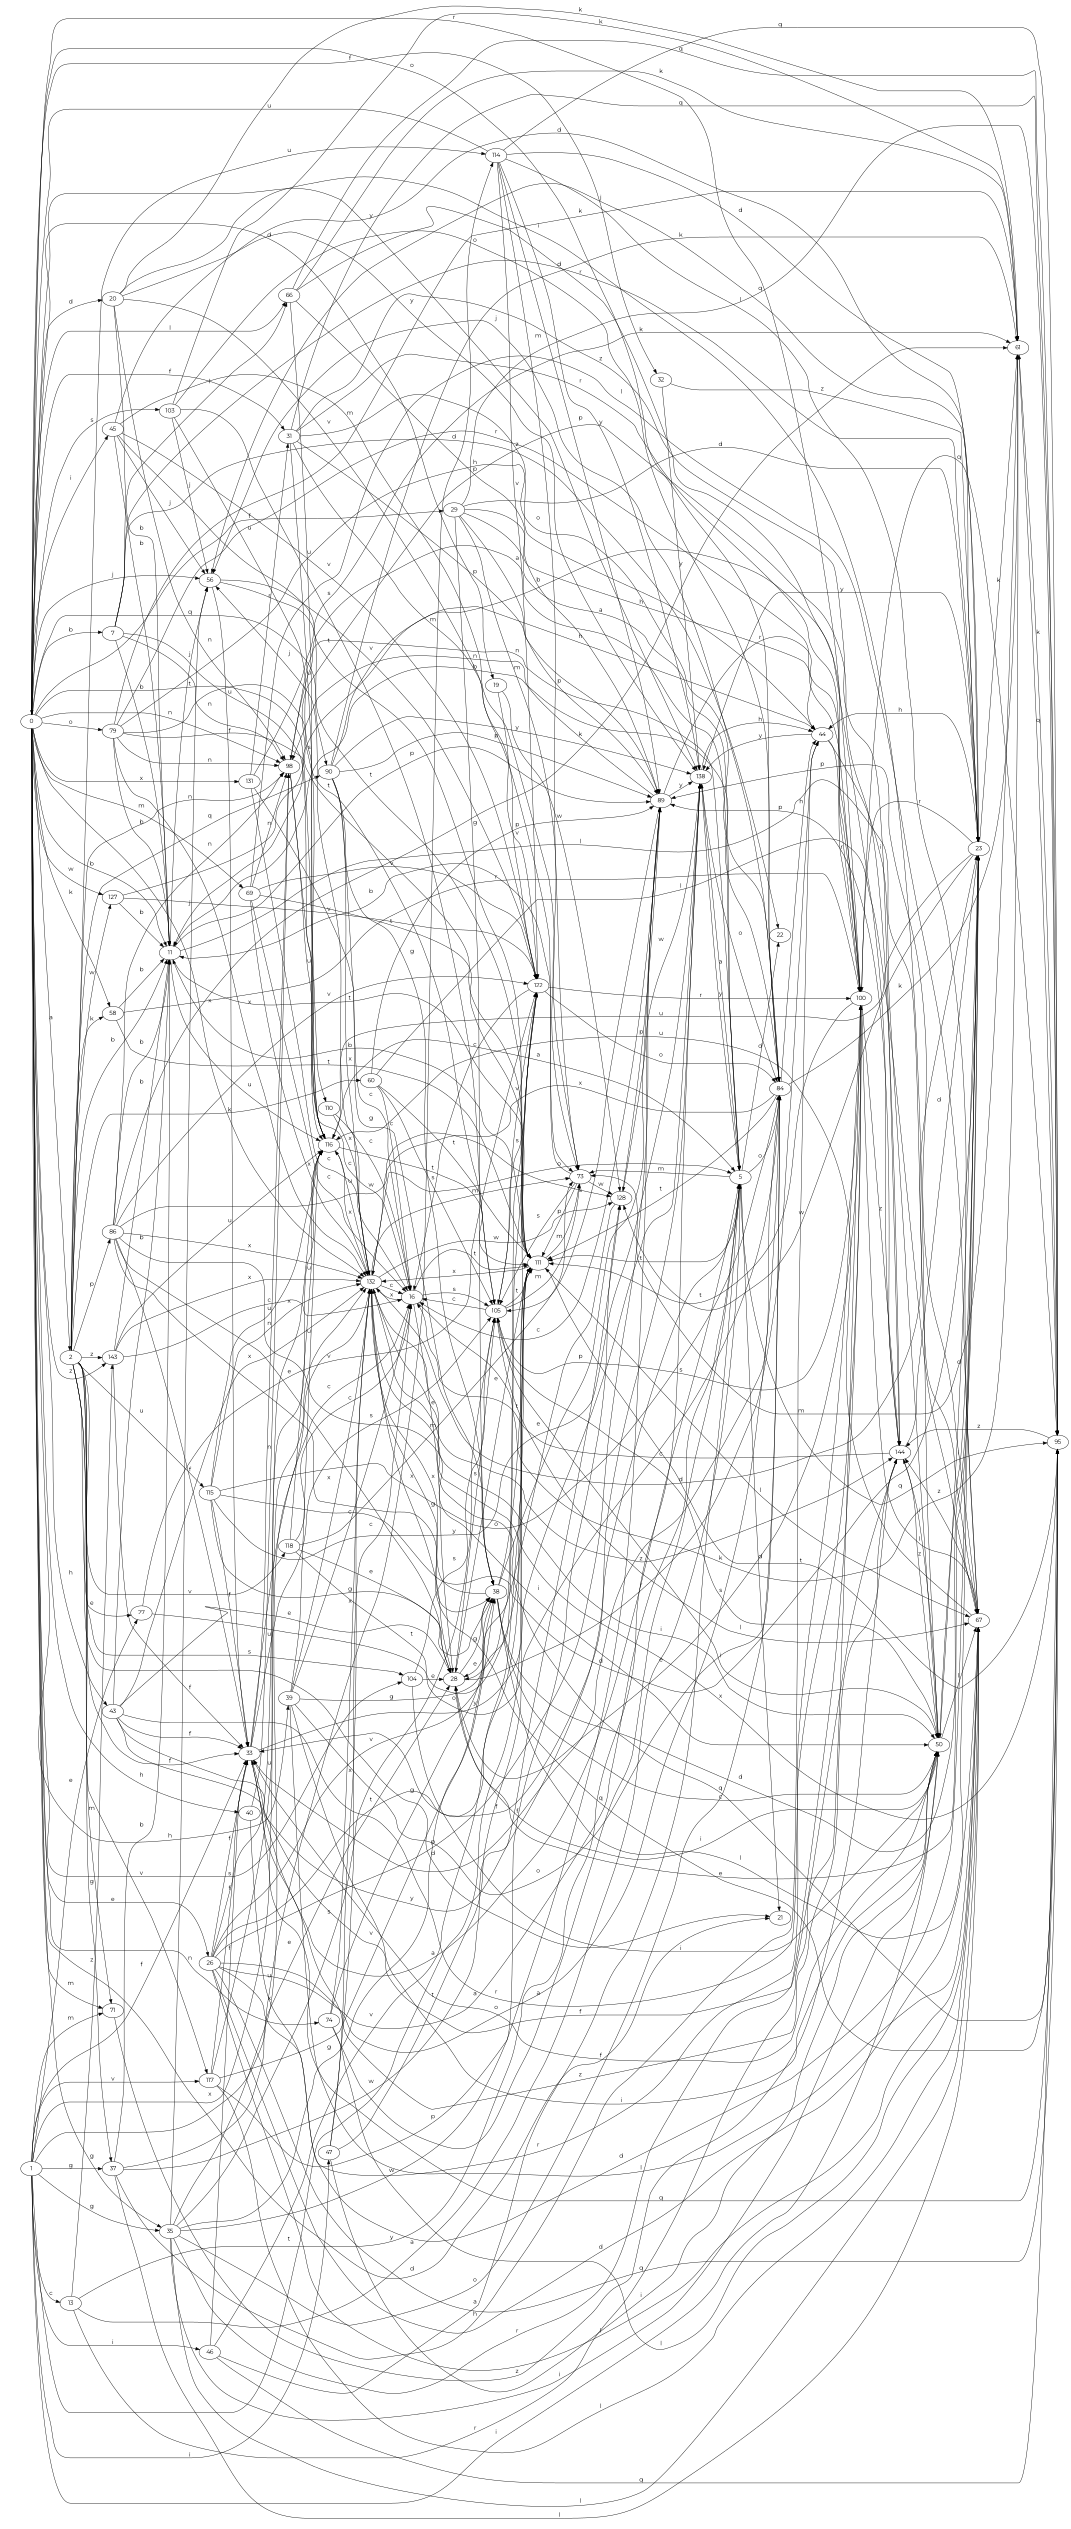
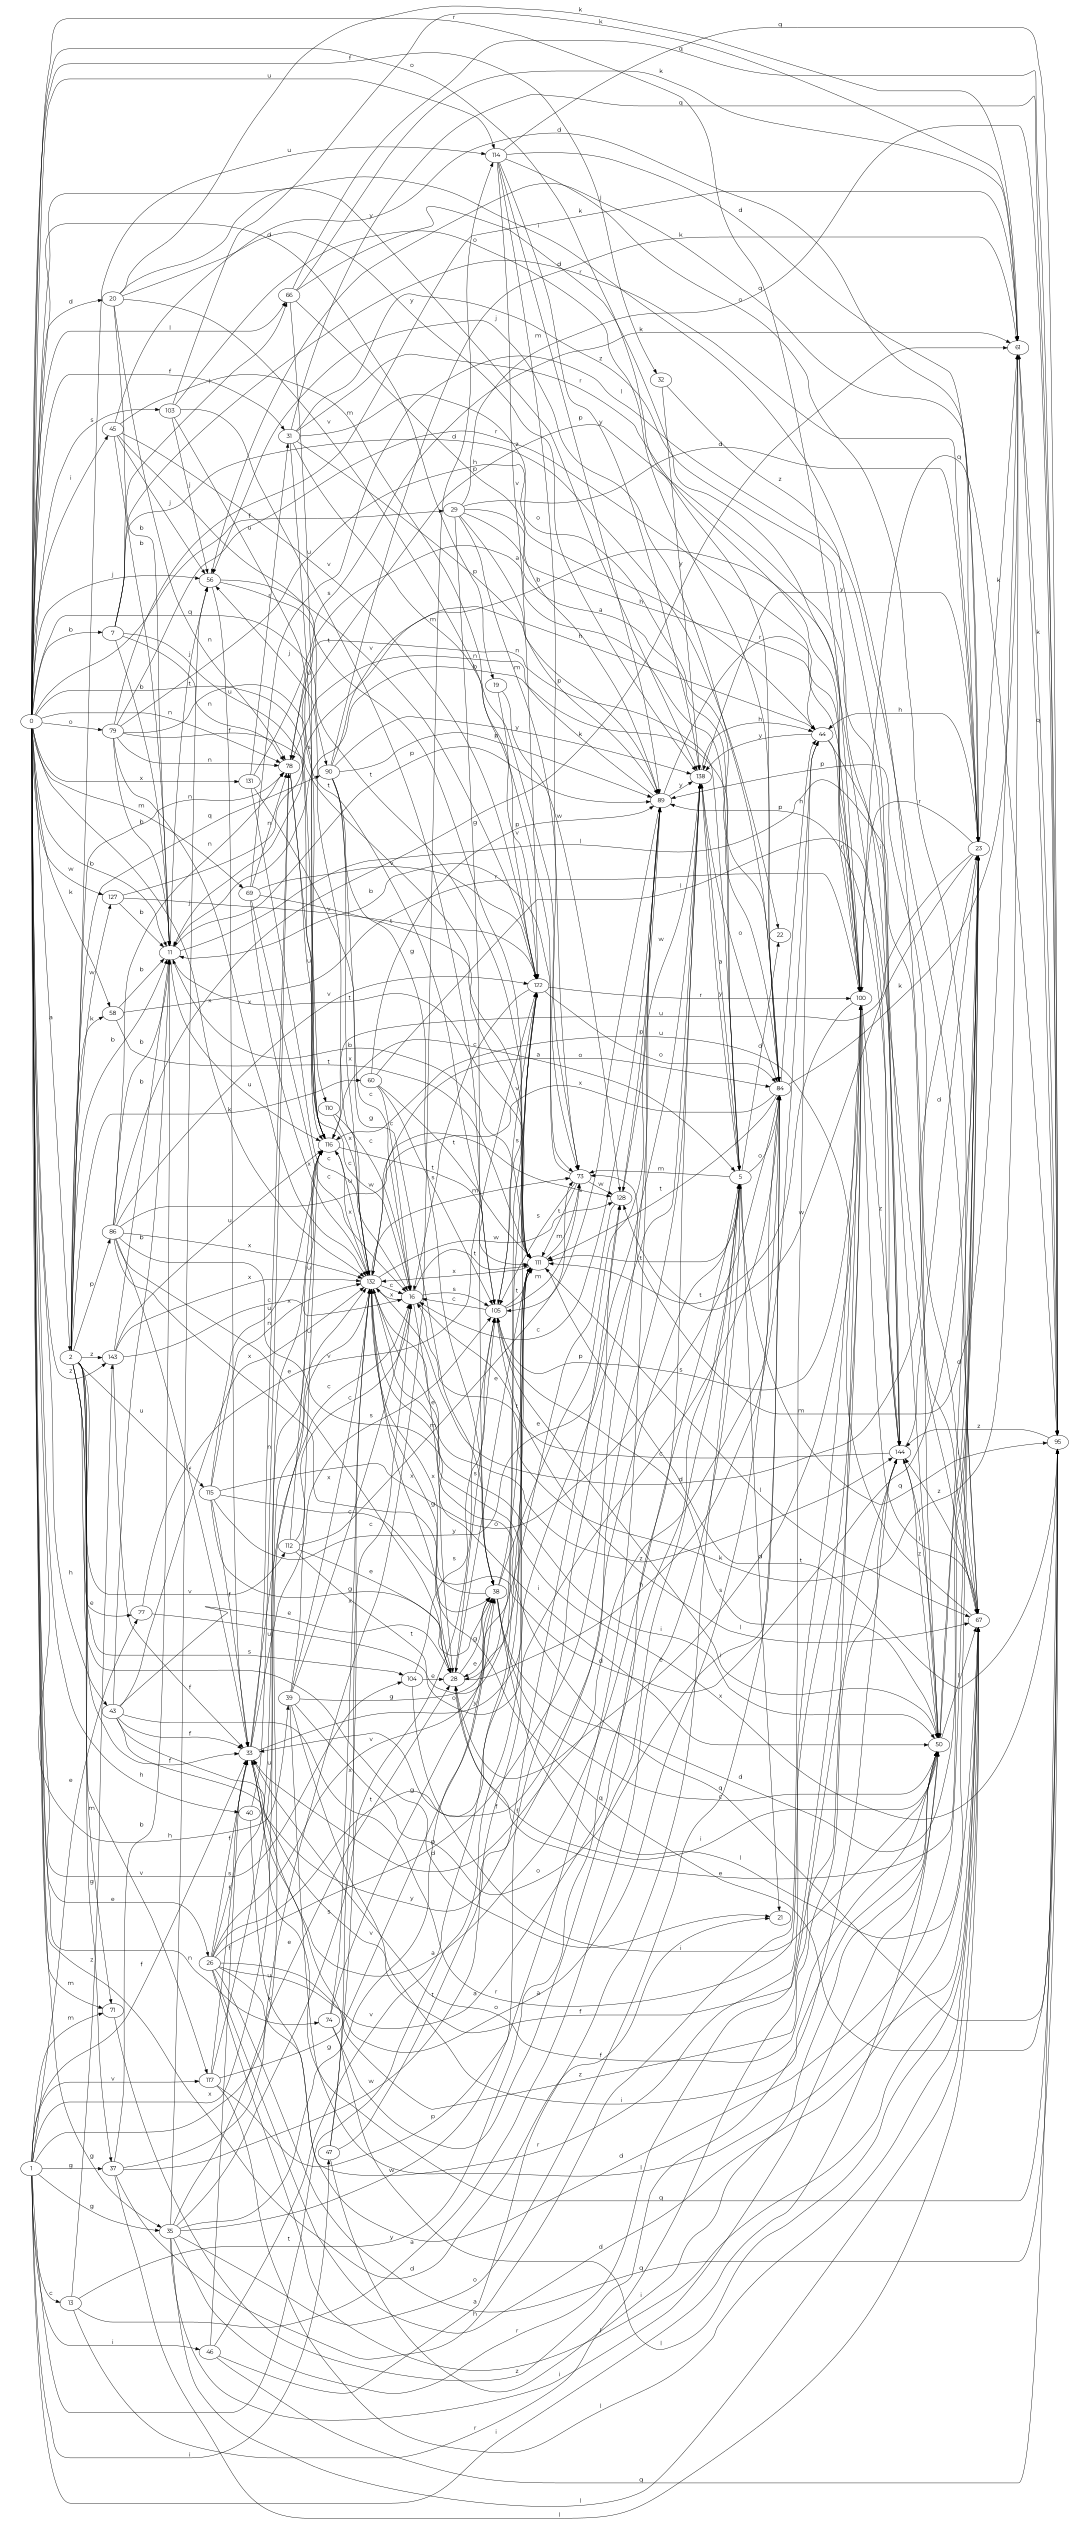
edge "114" -> "0": reversed
edge "114" -> "67": label "l" -> "o"
edge "32" -> "23": now "32" -> "144"
node "98": label "98" -> "78"
edge "132" -> "5": now "132" -> "84"
edge "73" -> "111": label "p" -> "t"
node "118": label "118" -> "112"
edge "28" -> "44": label "r" -> "h"
